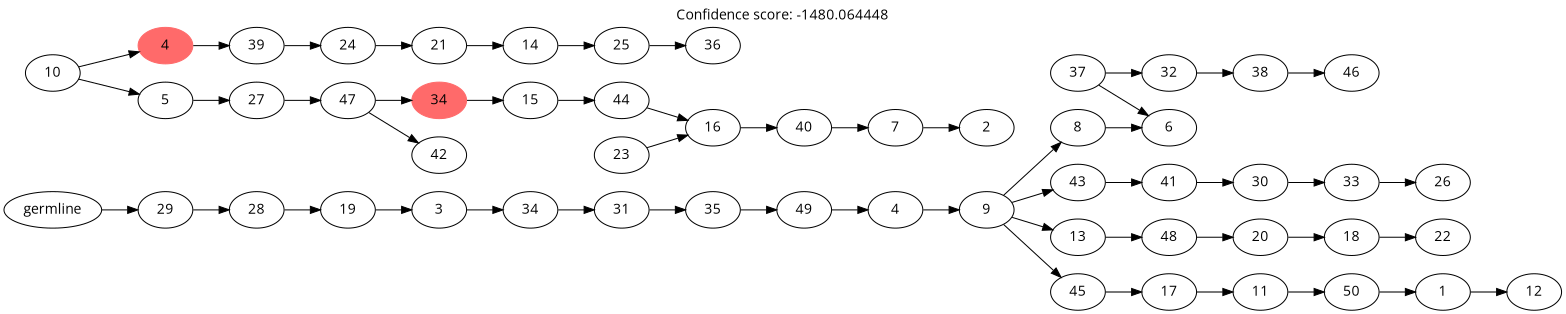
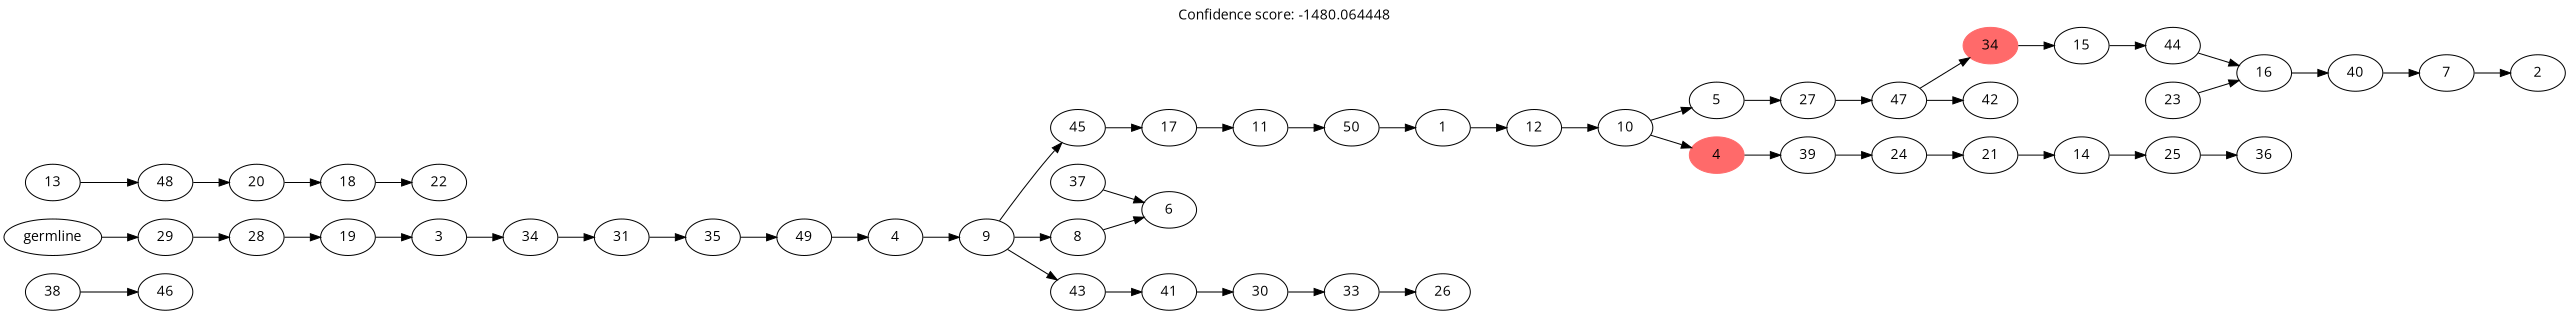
node "32": removed
edge "12" -> "10": added
edge "9" -> "13": removed
